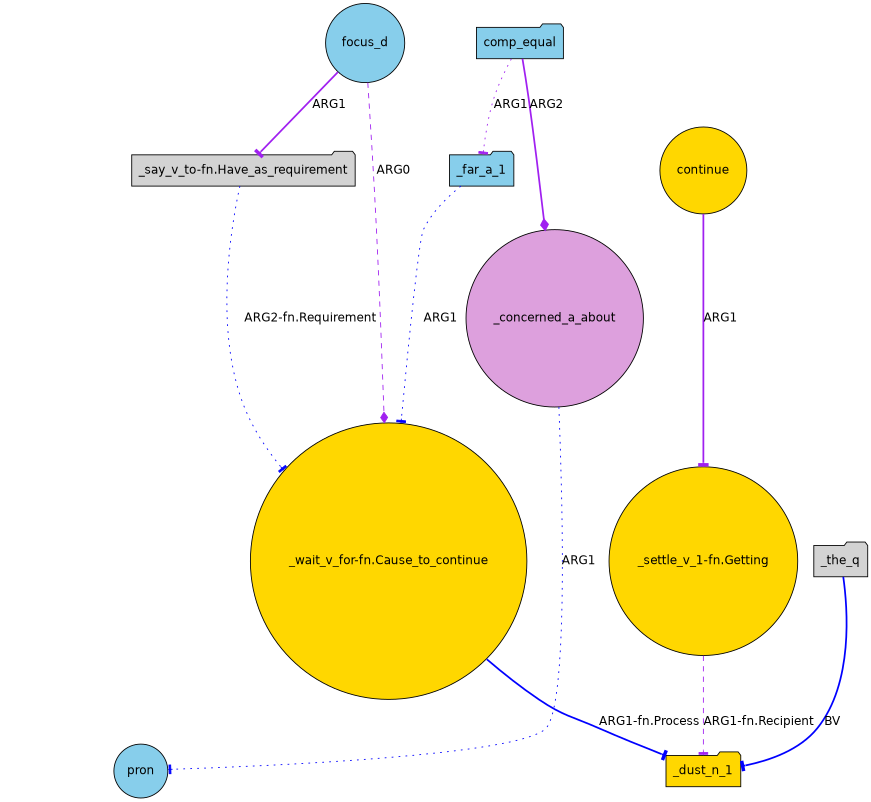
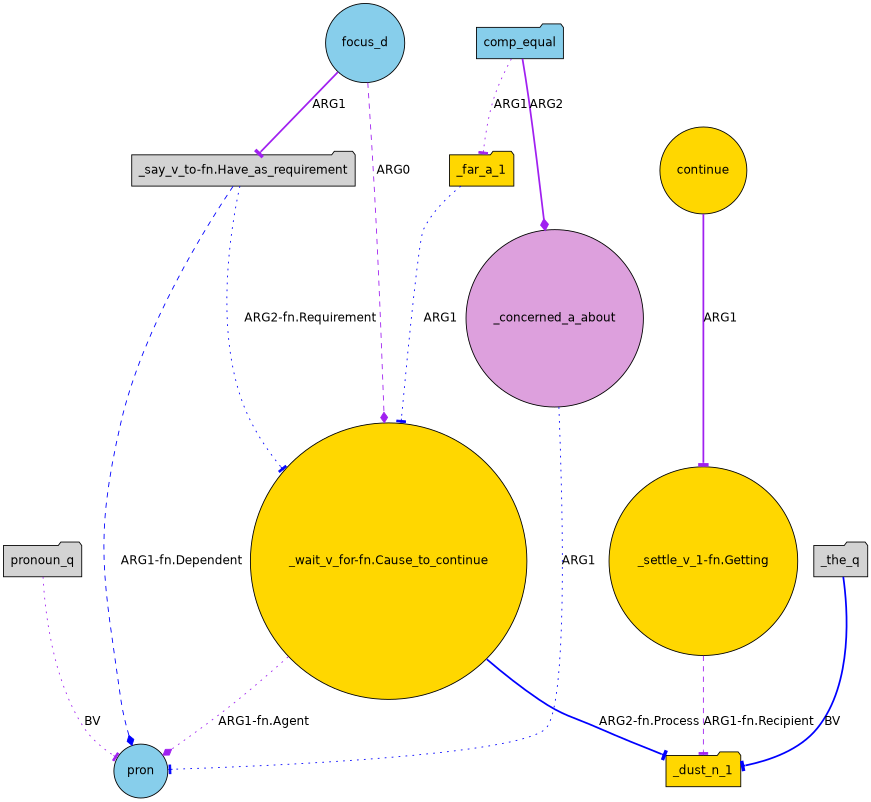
node "_far_a_1": fillcolor skyblue -> gold
edge "_say_v_to-fn.Have_as_requirement" -> "pron": added, label "ARG1-fn.Dependent"
node "pronoun_q": added
edge "_wait_v_for-fn.Cause_to_continue" -> "pron": added, label "ARG1-fn.Agent"
edge "_wait_v_for-fn.Cause_to_continue" -> "_dust_n_1": label "ARG1-fn.Process" -> "ARG2-fn.Process"
